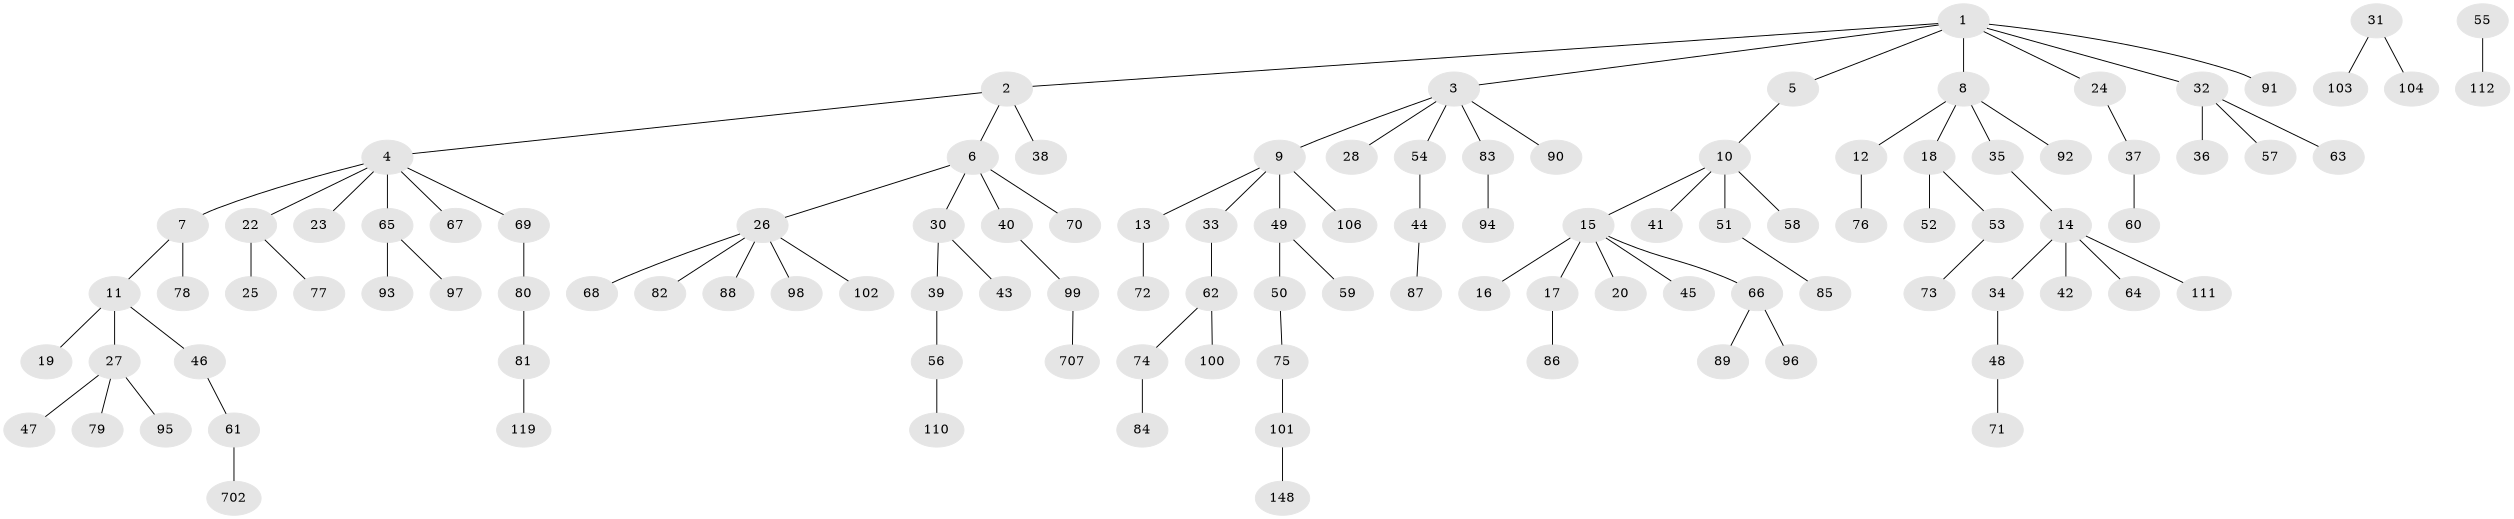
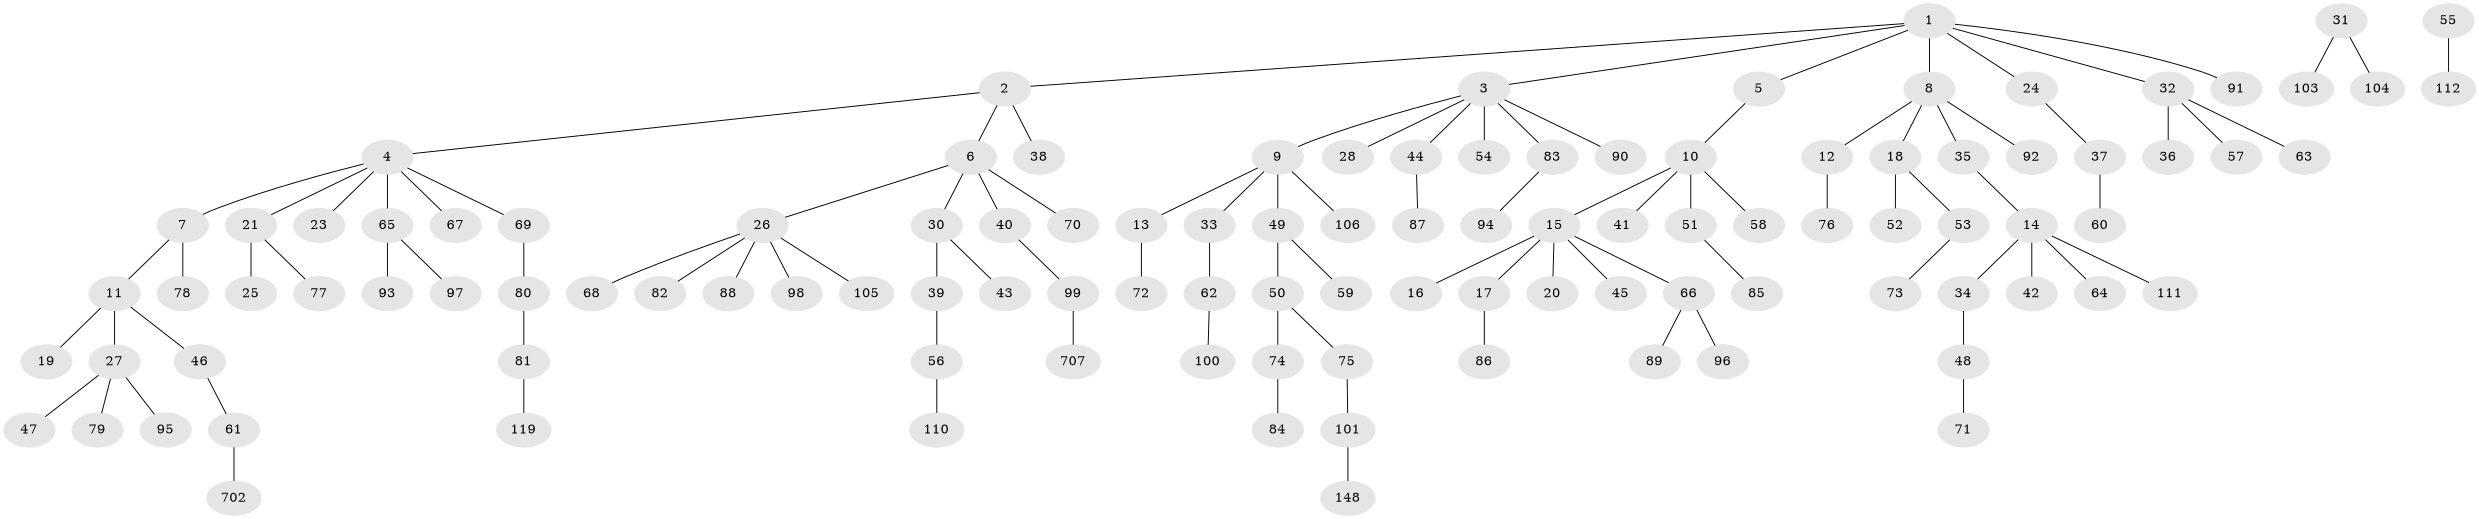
edge "54" -- "44": now "3" -- "44"
node "22": label "22" -> "21"
node "102": label "102" -> "105"
edge "62" -- "74": now "50" -- "74"
